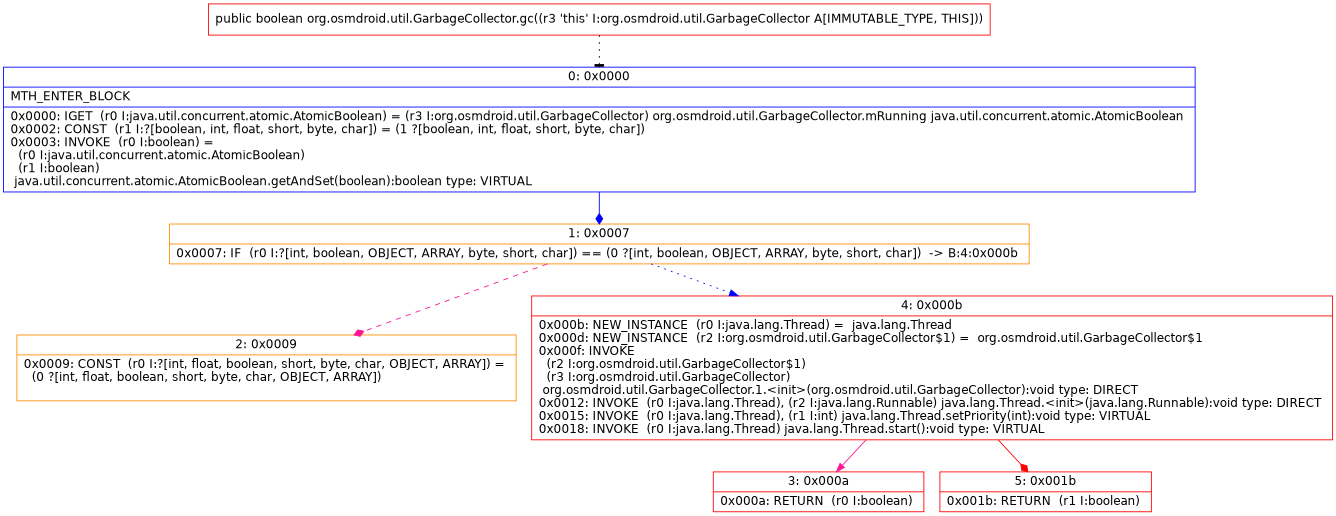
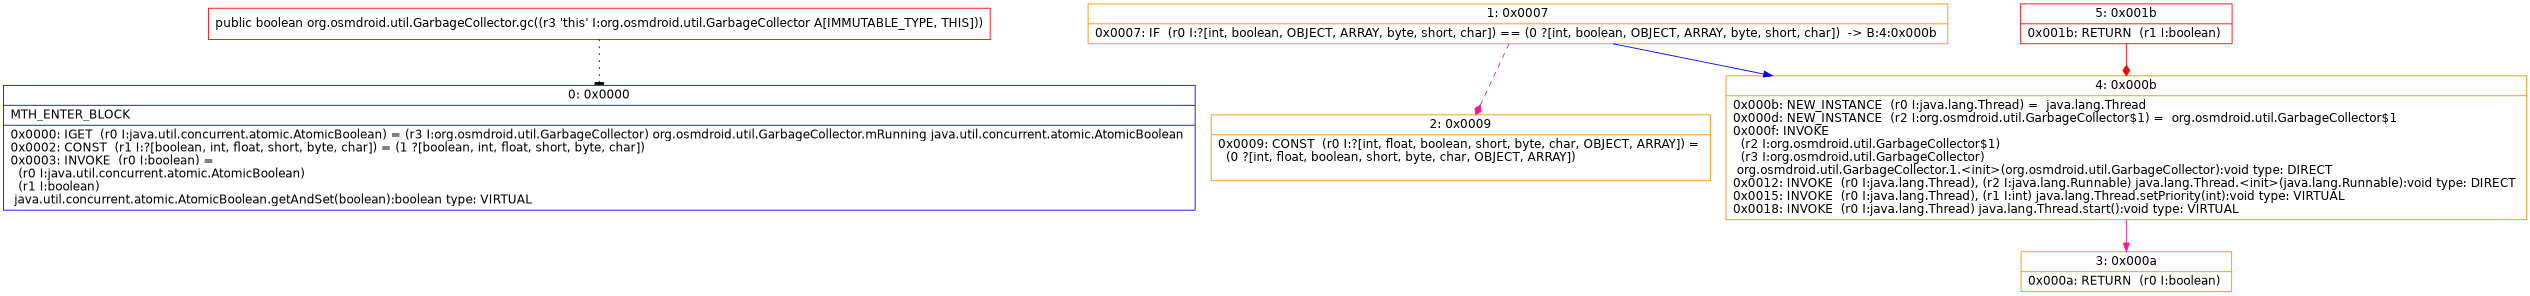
edge "0: 0x0000" -> "1: 0x0007": removed
edge "1: 0x0007" -> "4: 0x000b": style dotted -> solid
node "4: 0x000b": color red -> darkorange
edge "4: 0x000b" -> "5: 0x001b": reversed
node "3: 0x000a": color red -> darkorange
